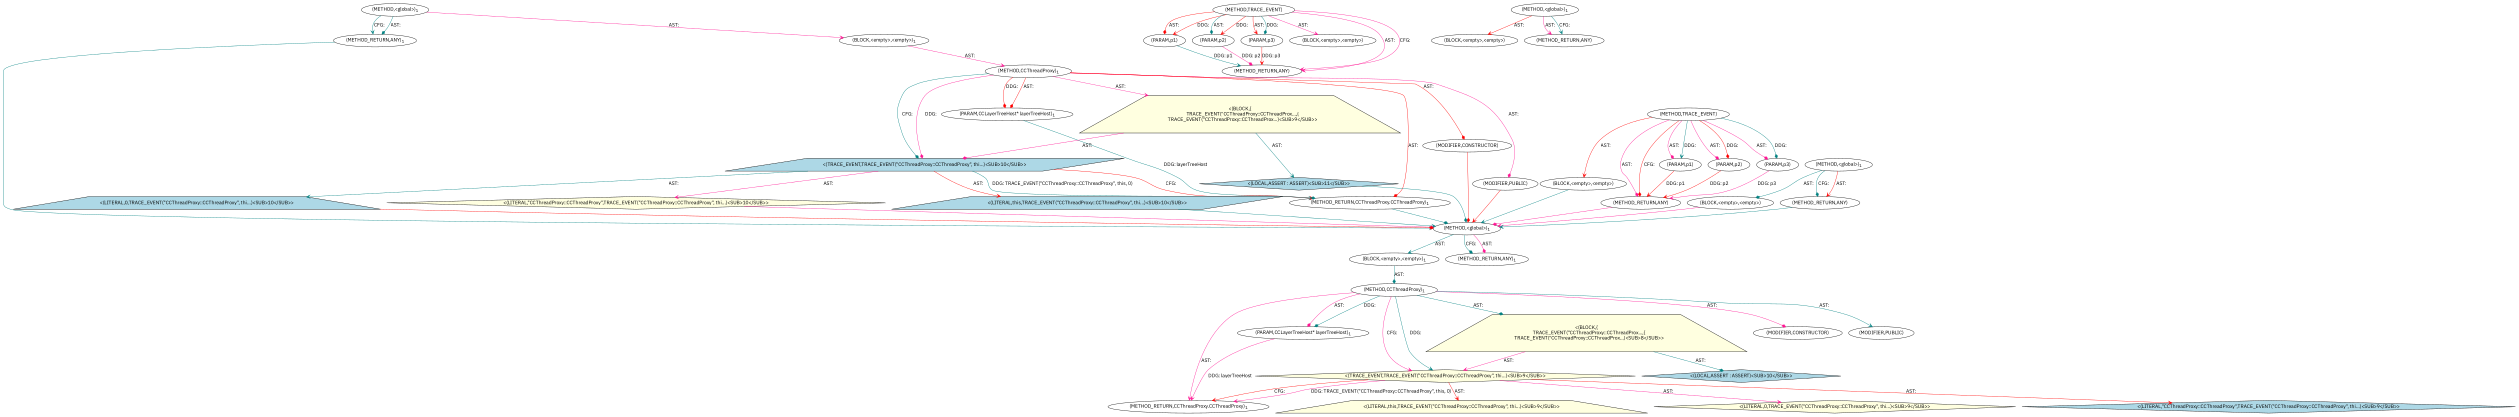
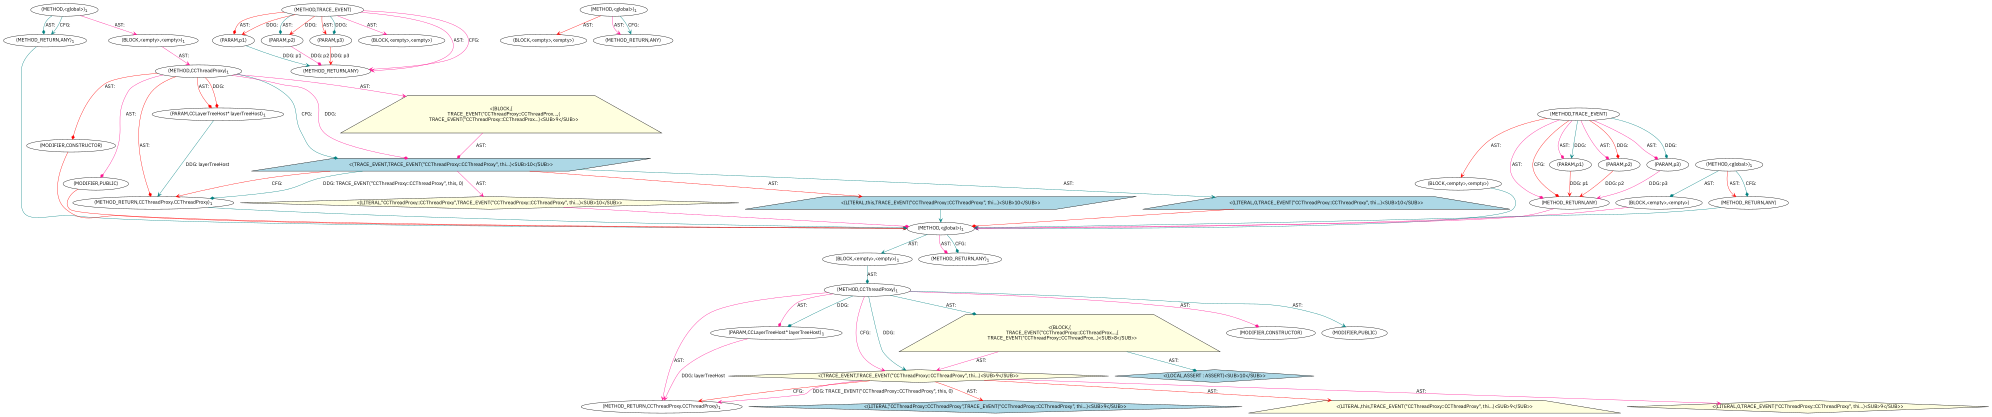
node "<(LOCAL,ASSERT : ASSERT)<SUB>11</SUB>>": removed
